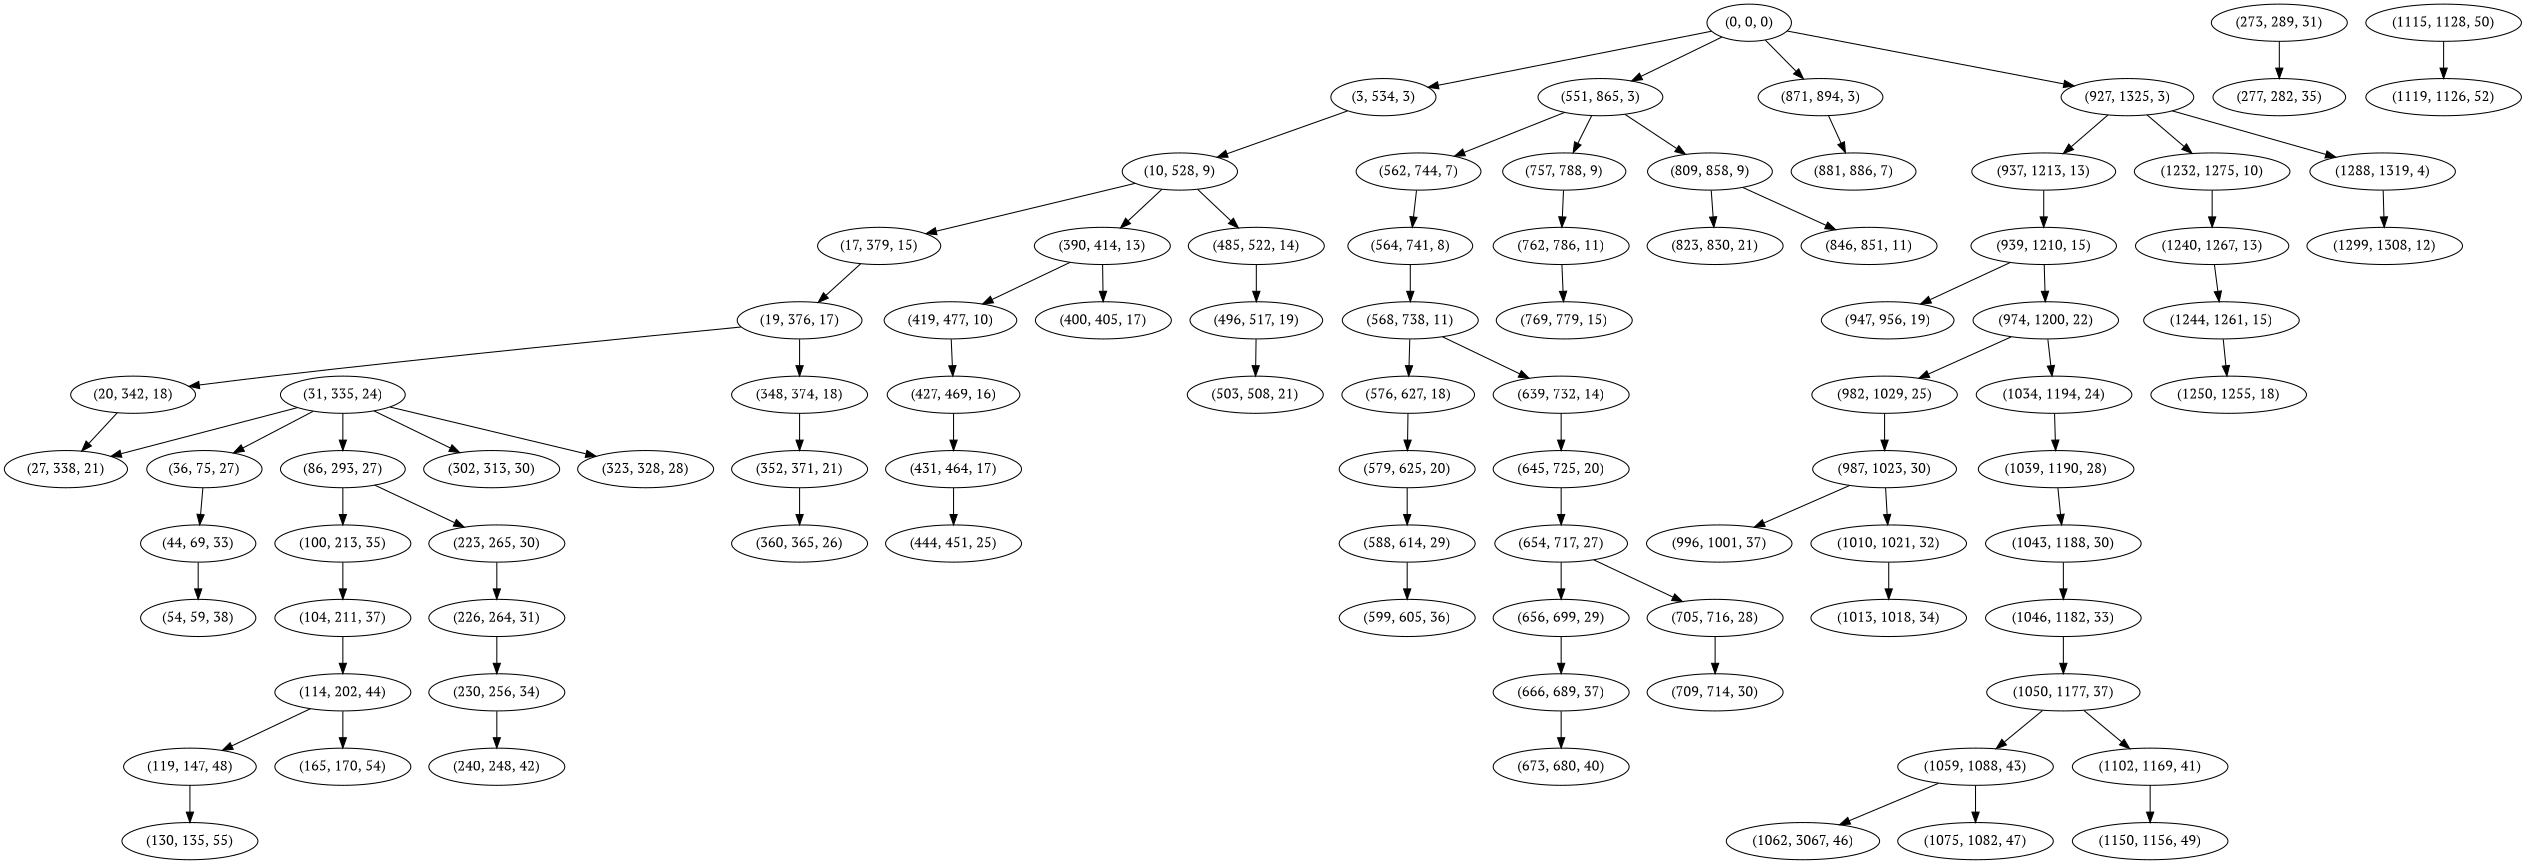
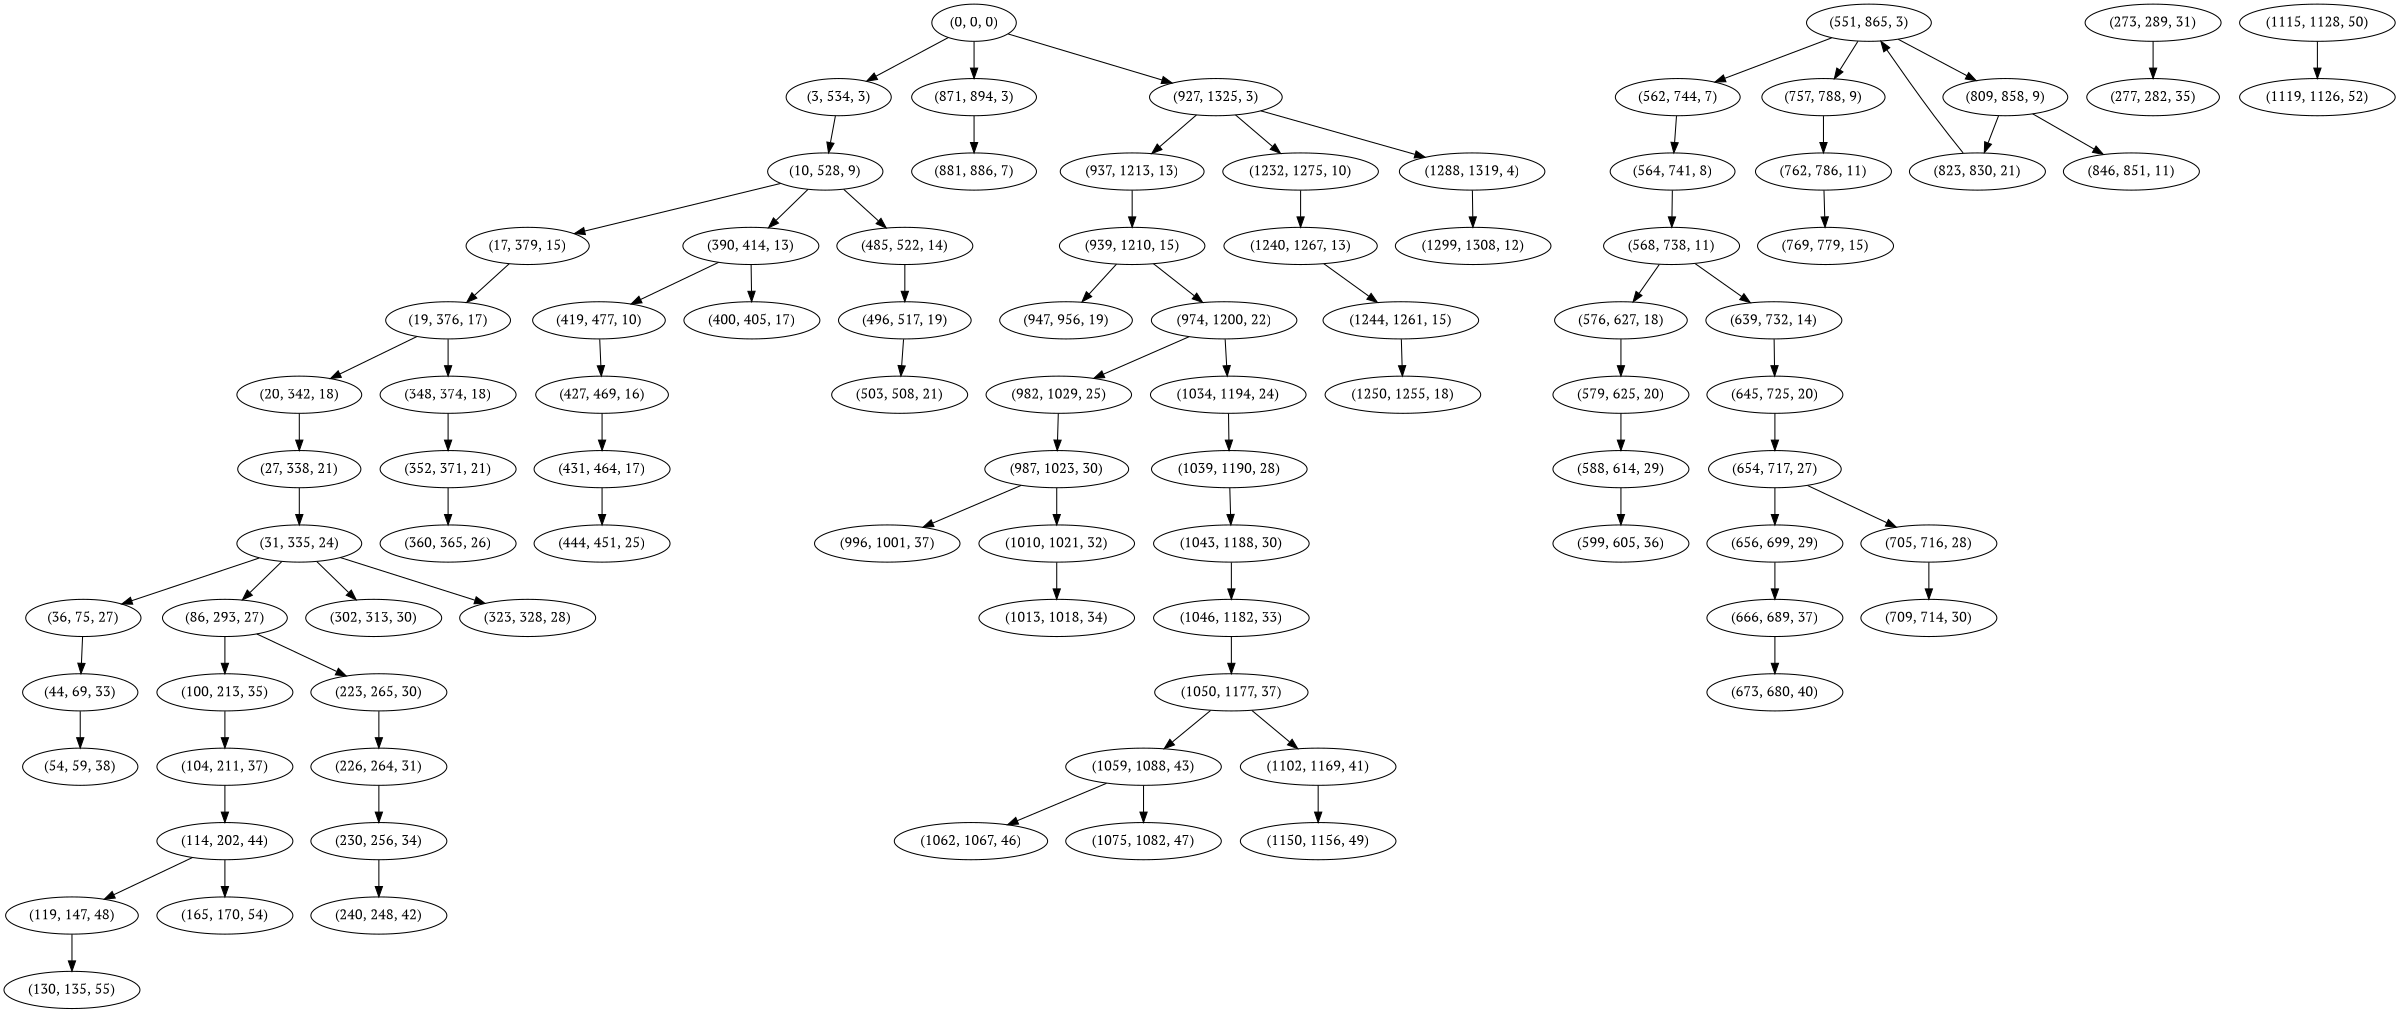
edge "(0, 0, 0)" -> "(551, 865, 3)": now "(823, 830, 21)" -> "(551, 865, 3)"
edge "(31, 335, 24)" -> "(27, 338, 21)": reversed
node "(1062, 3067, 46)": label "(1062, 3067, 46)" -> "(1062, 1067, 46)"
